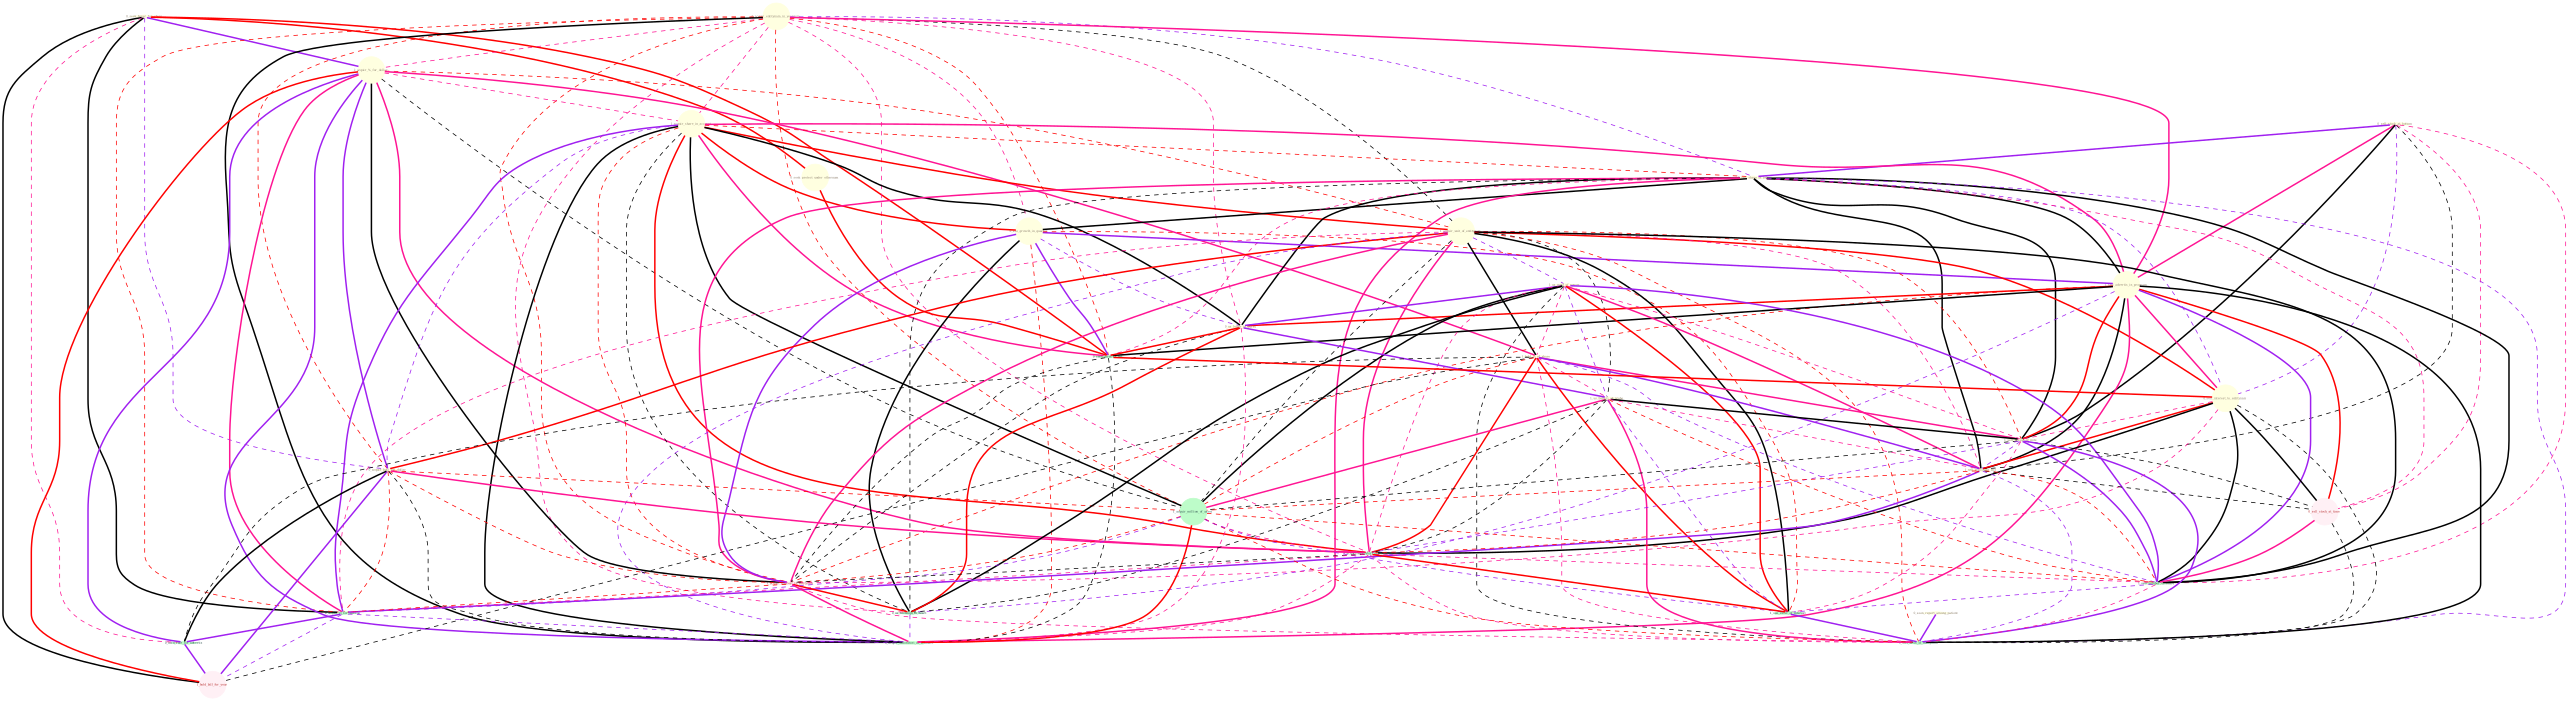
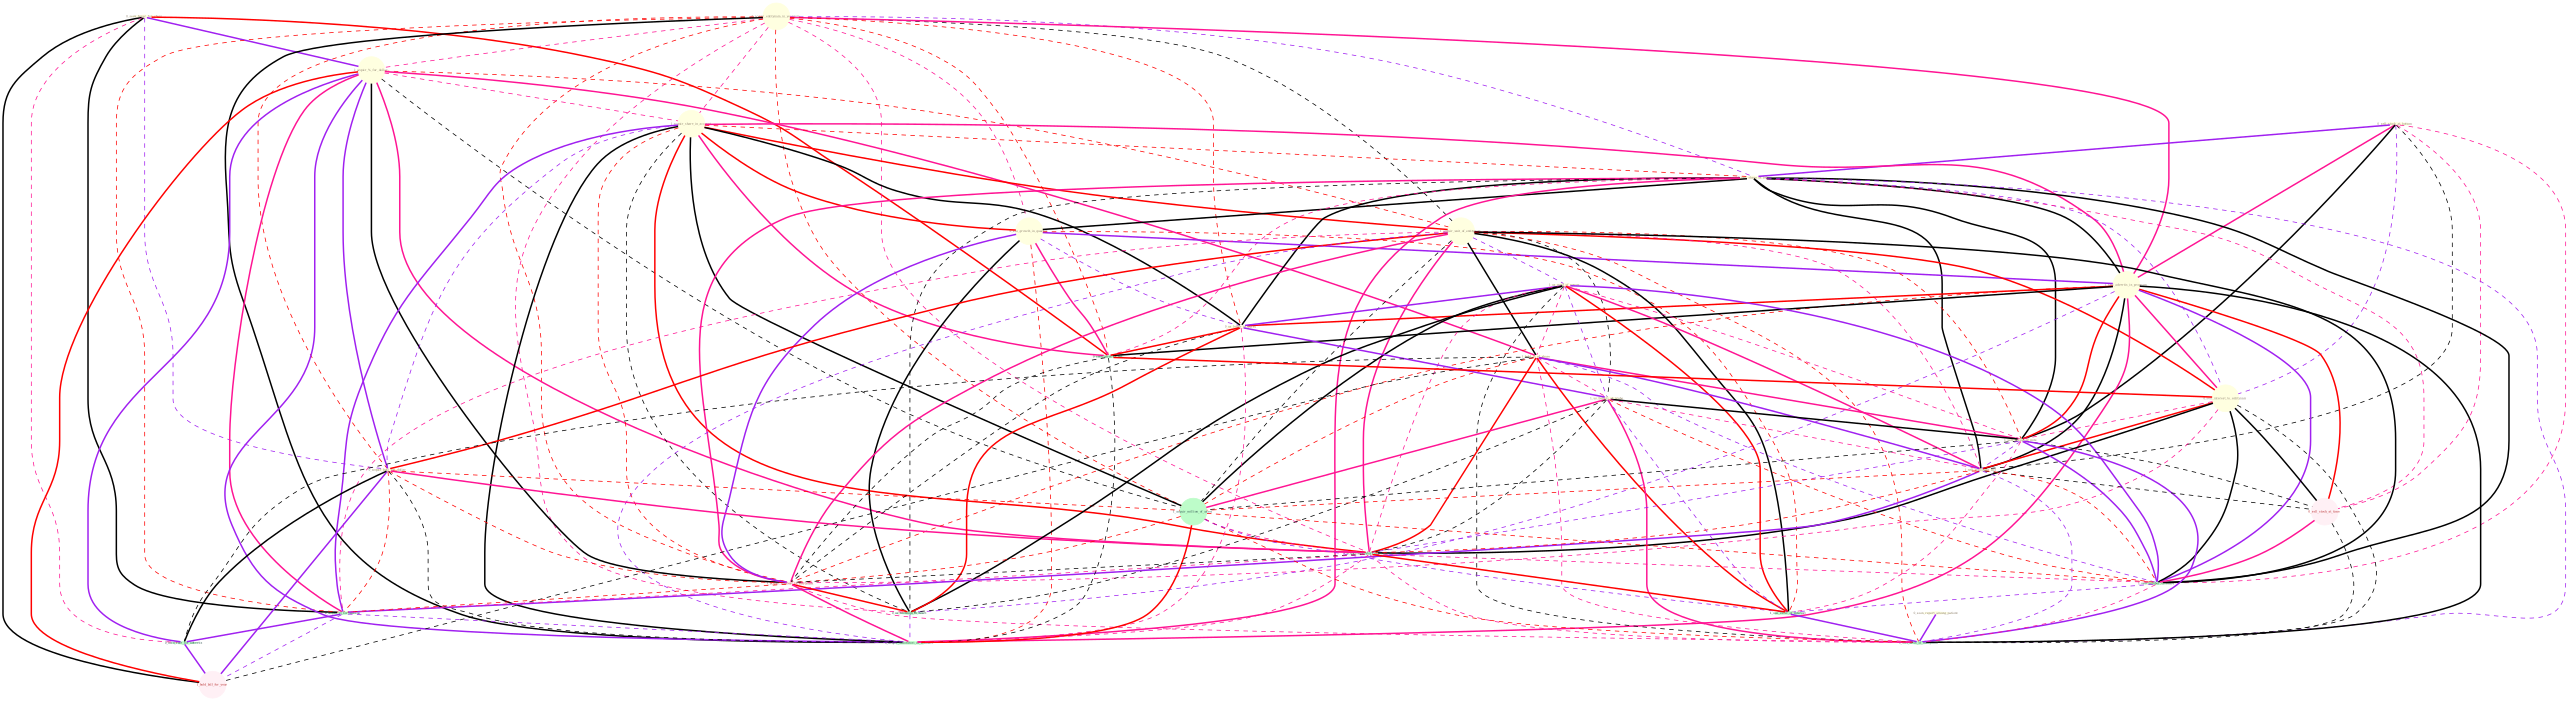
edge "0_acquir_entitynam_in_yearnum" -- "0_us_letter_in_pursu": color deeppink -> red
node "0_seek_protect_under_othernum": removed
edge "0_see_growth_in_quarter" -- "0_seek_term_in_bid": color purple -> deeppink
edge "1_acquir_million_of_asset" -- "0_acquir_it_for_million": removed
